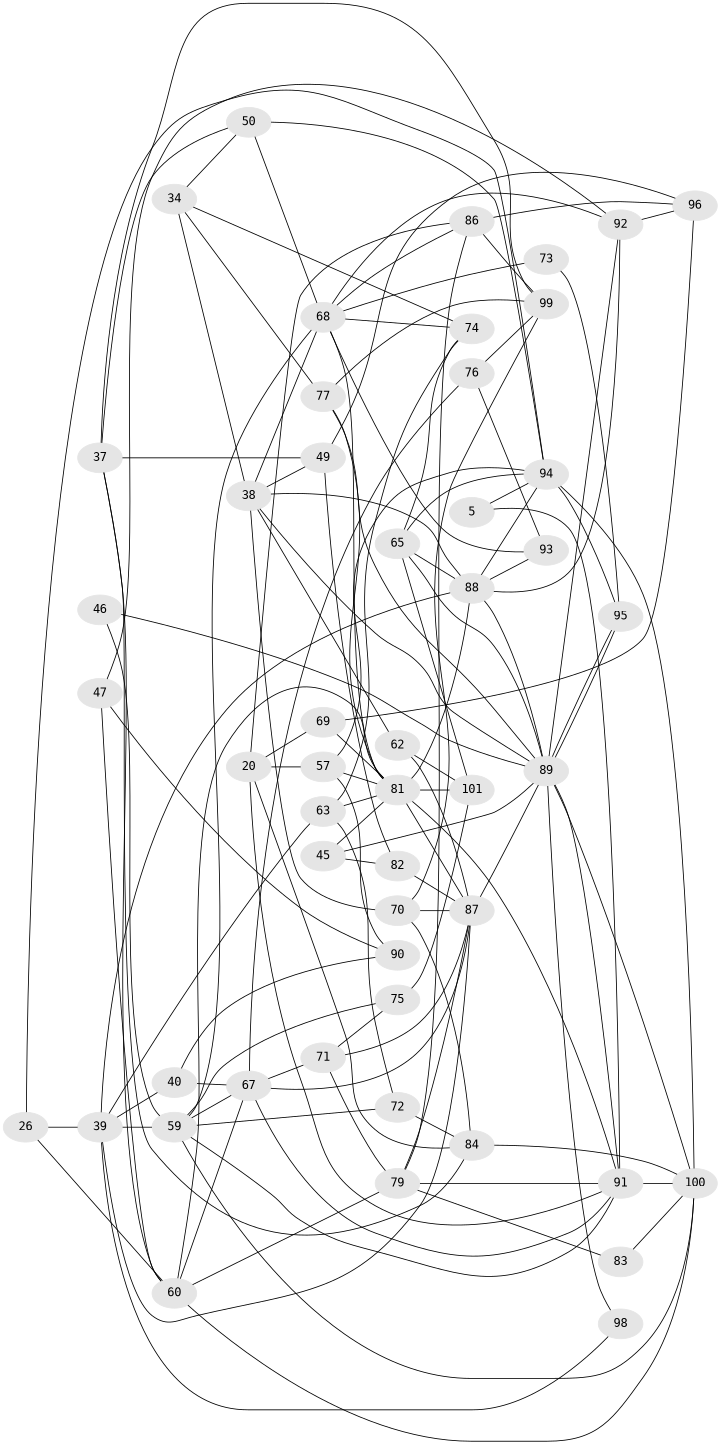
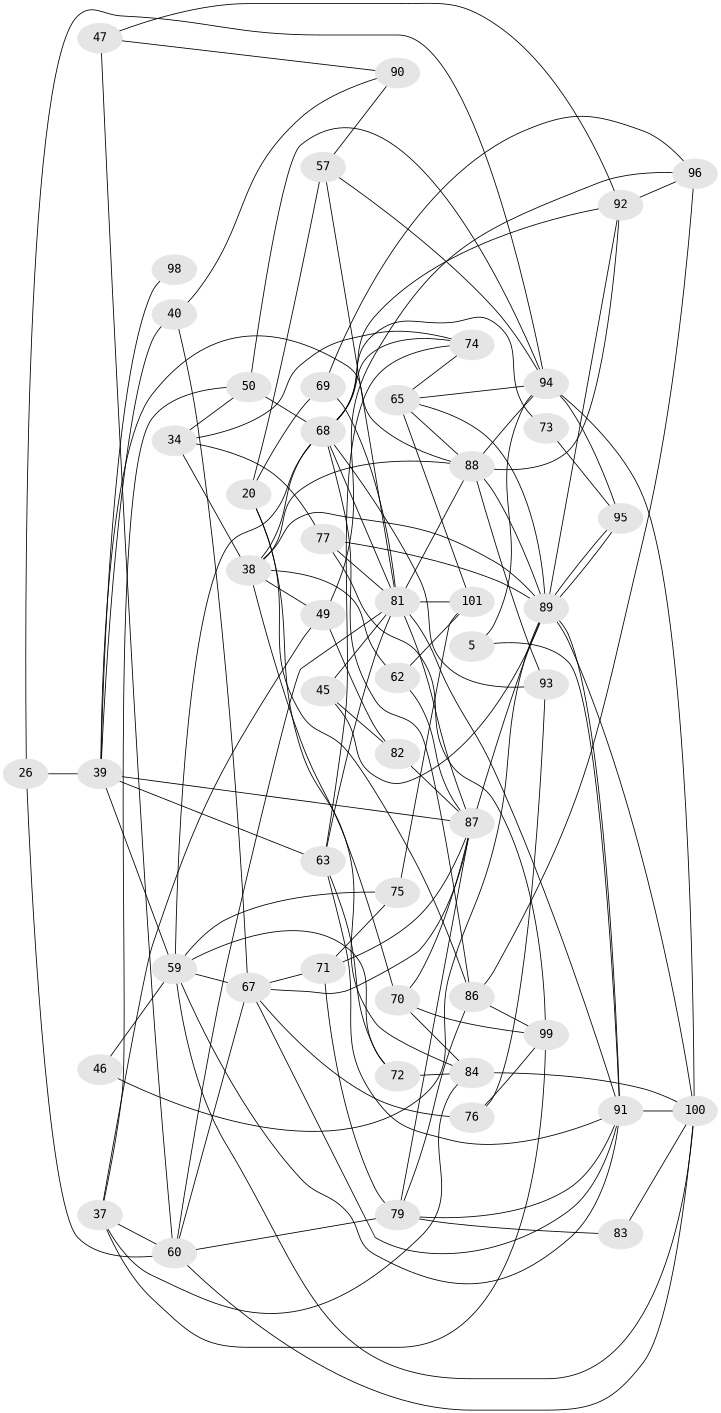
edge "89" -- "98": removed
edge "20" -- "91": now "63" -- "91"
